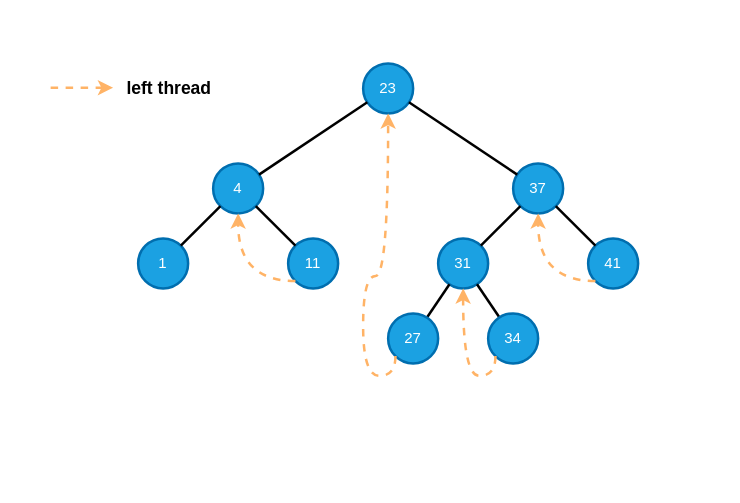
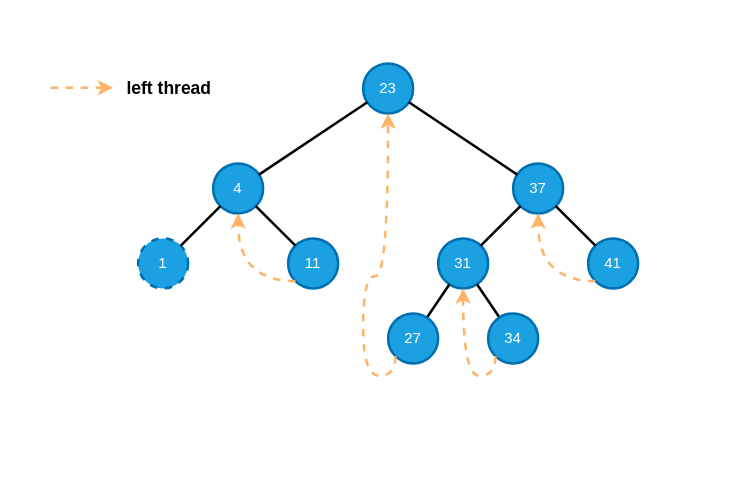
node "1": style solid -> dashed
